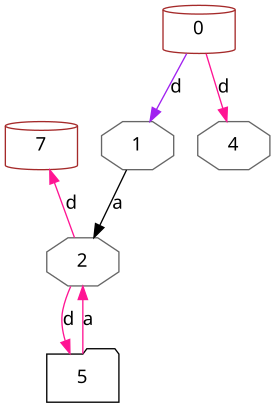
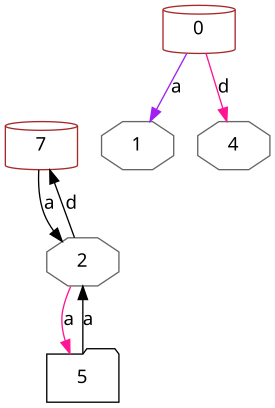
edge "0" -> "1": label "d" -> "a"
edge "1" -> "2": now "7" -> "2"
edge "2" -> "7": color deeppink -> black
edge "2" -> "5": label "d" -> "a"
edge "5" -> "2": color deeppink -> black
